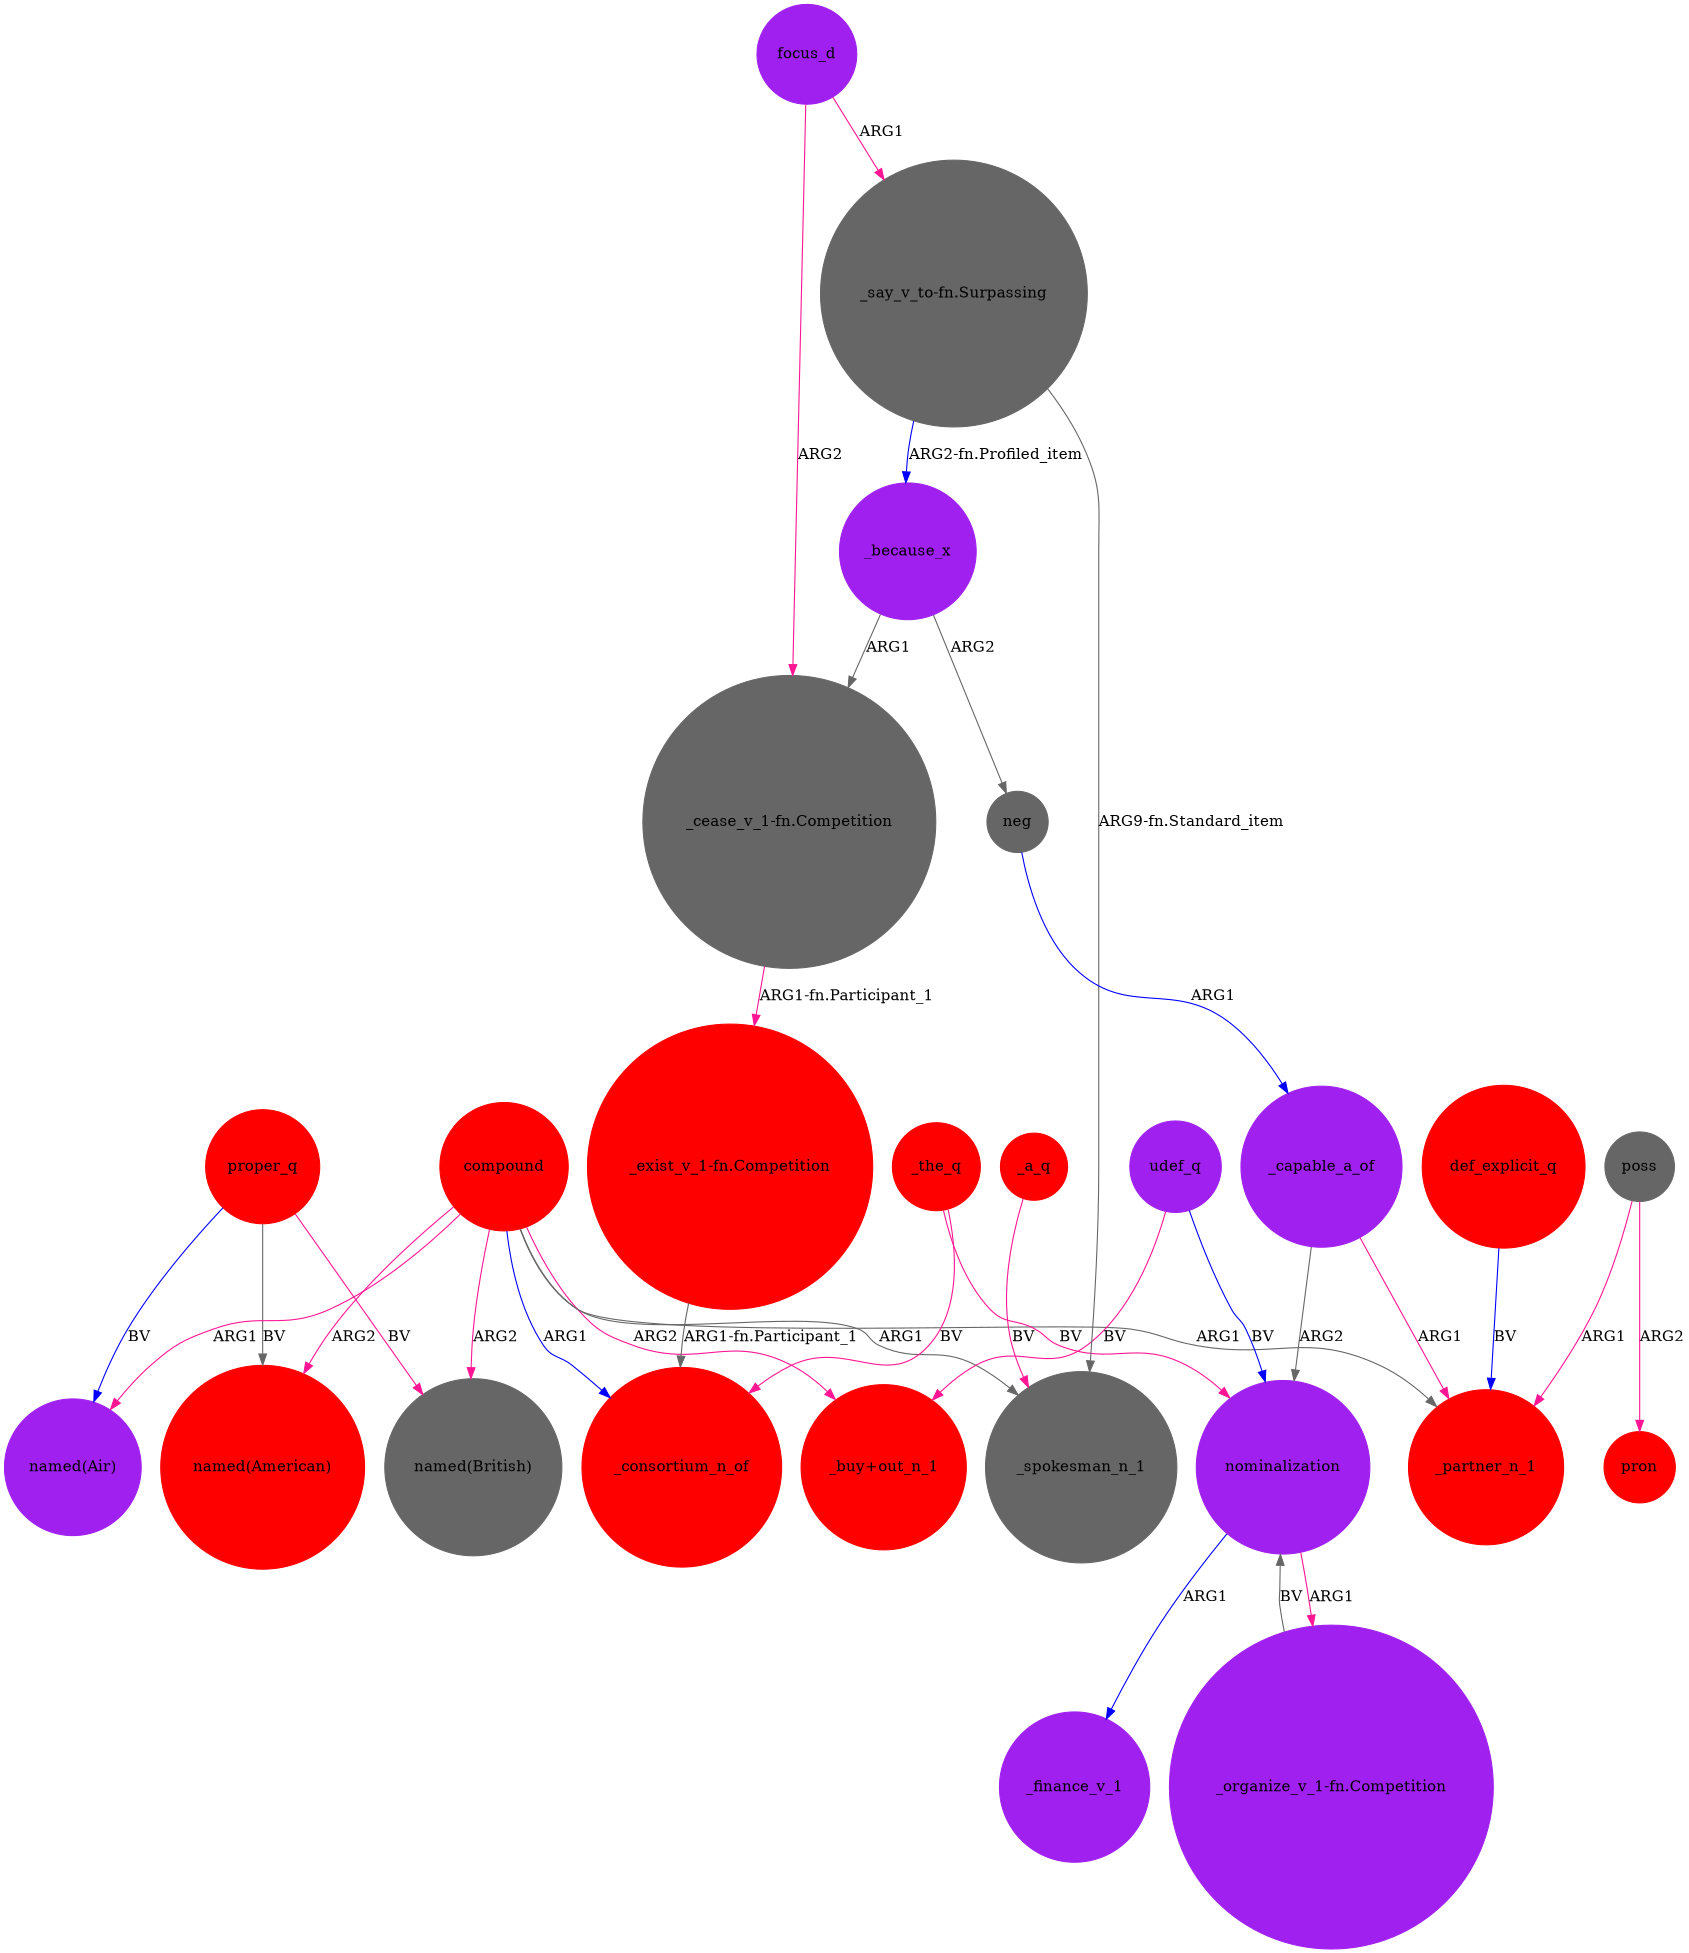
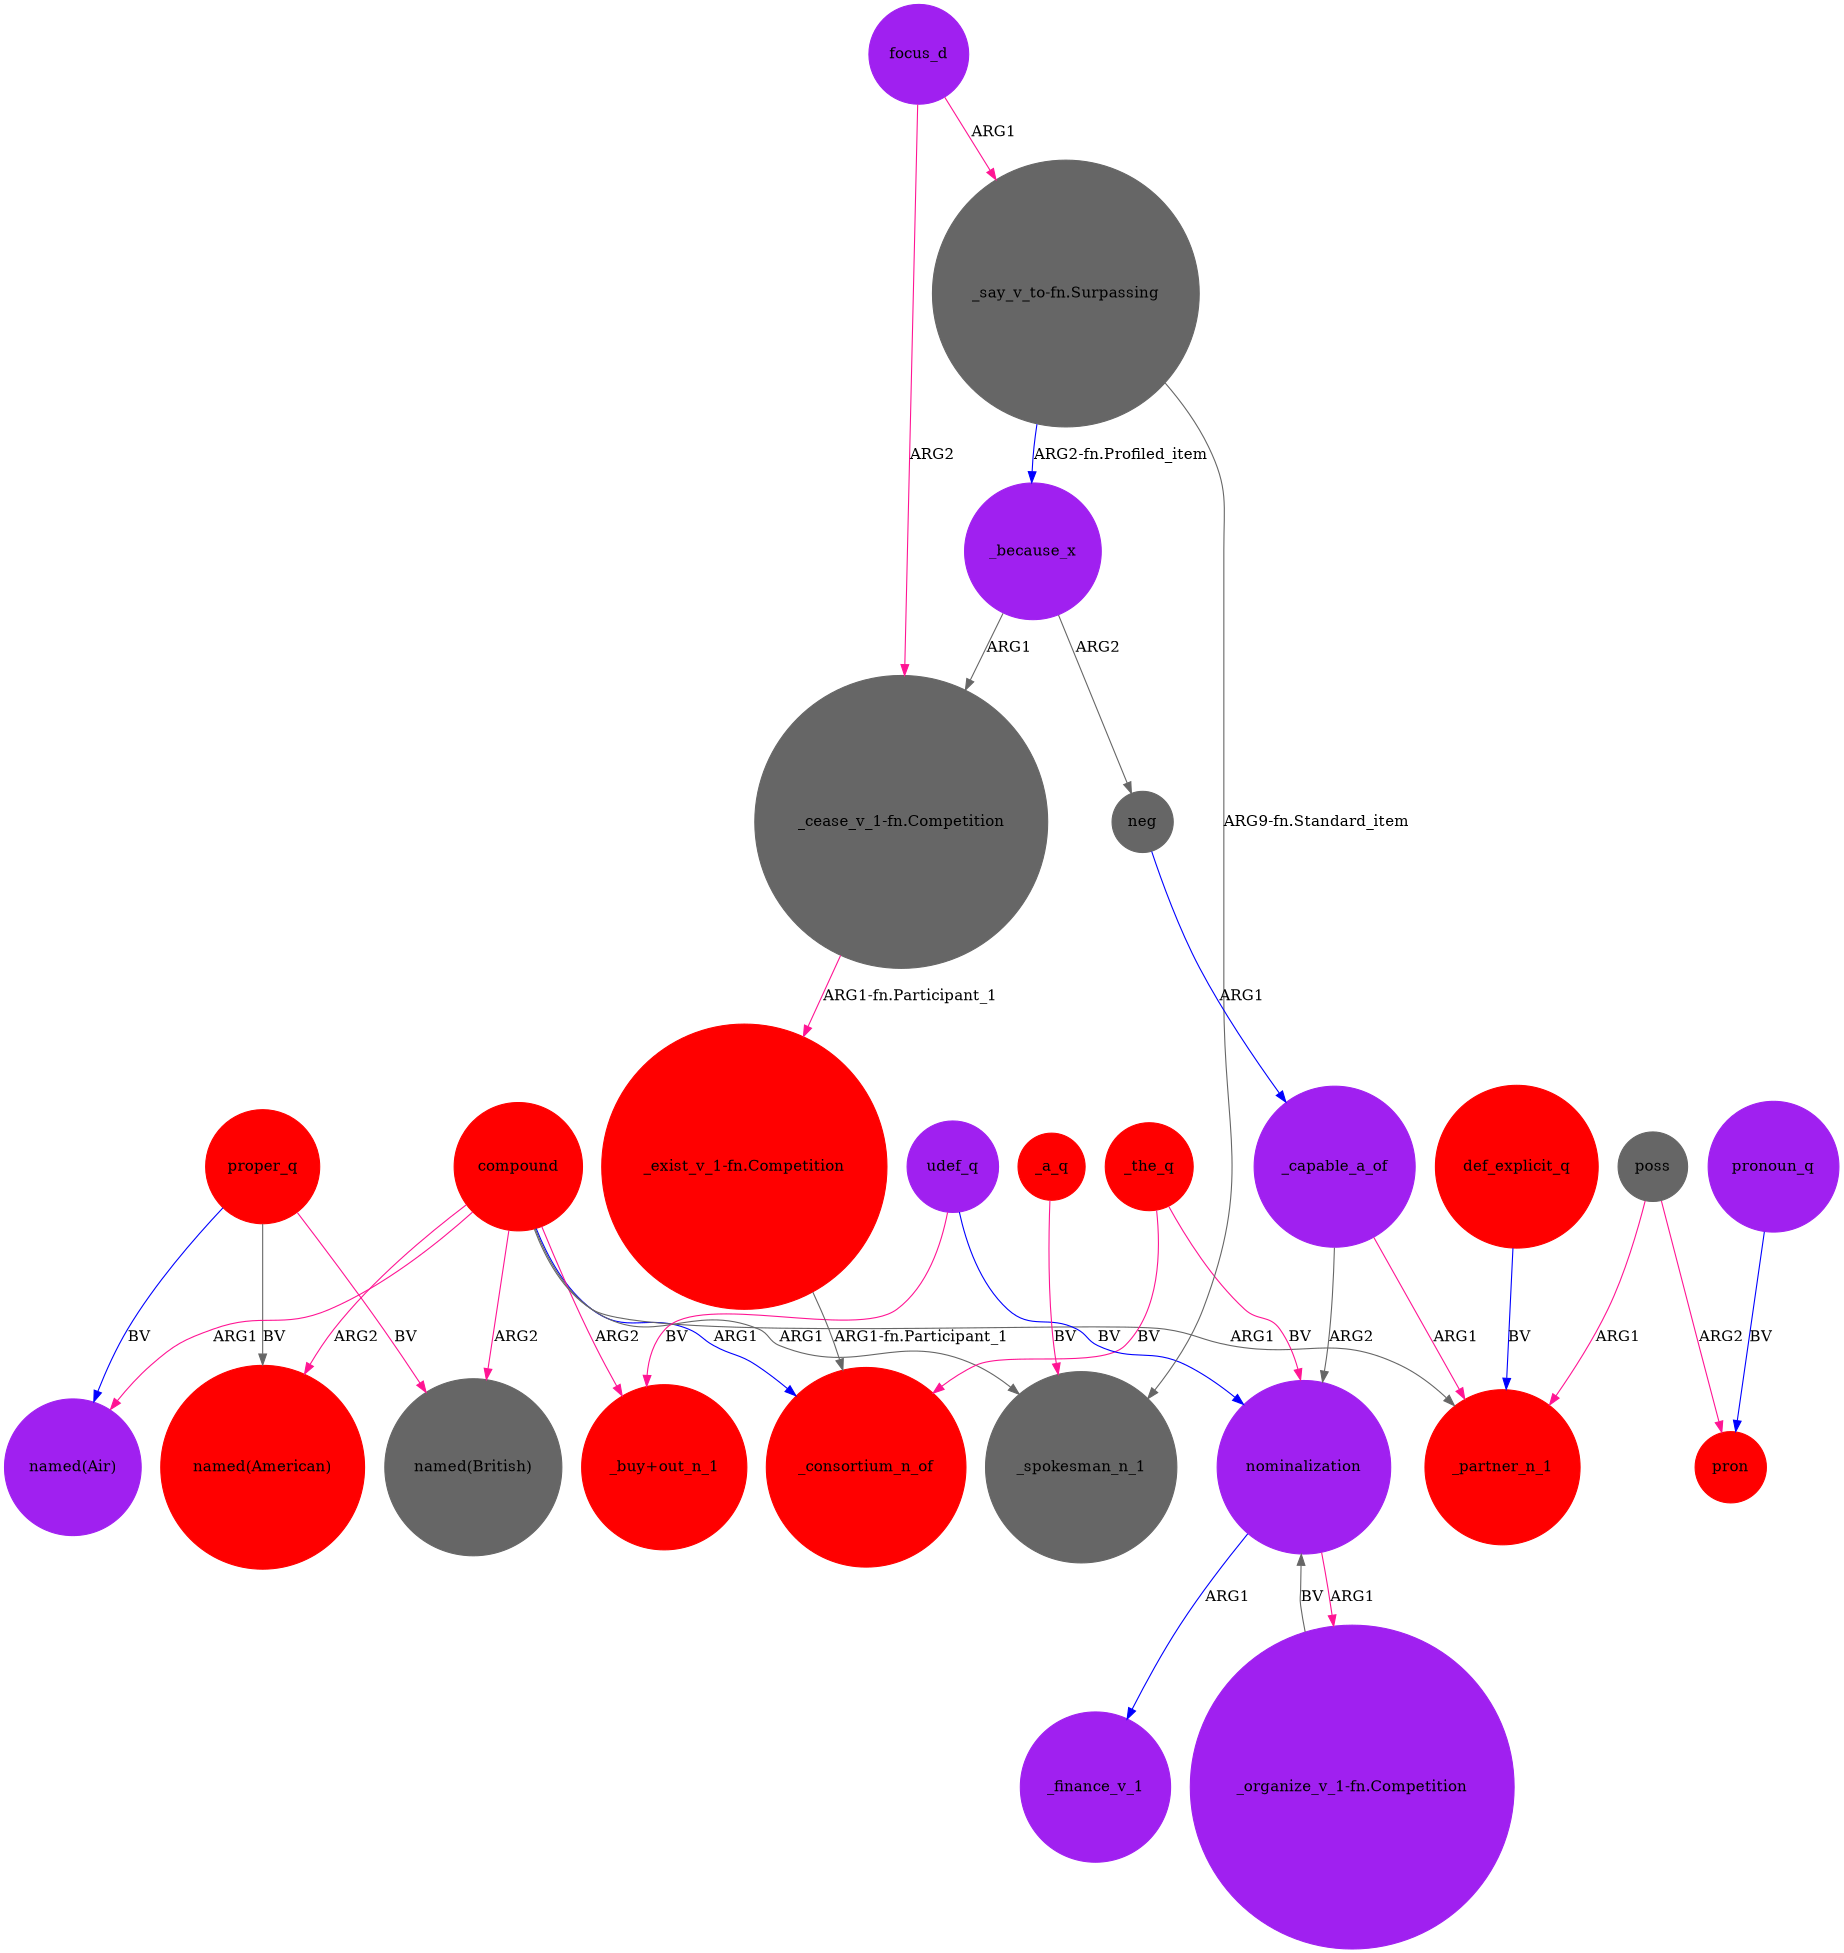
node "pronoun_q": added
